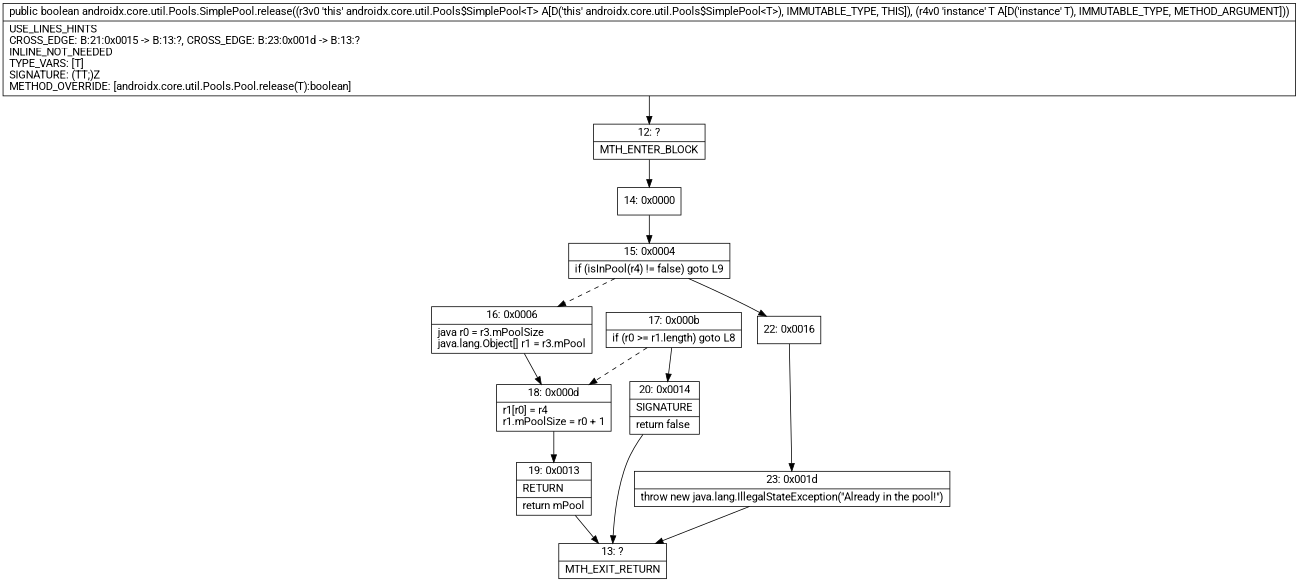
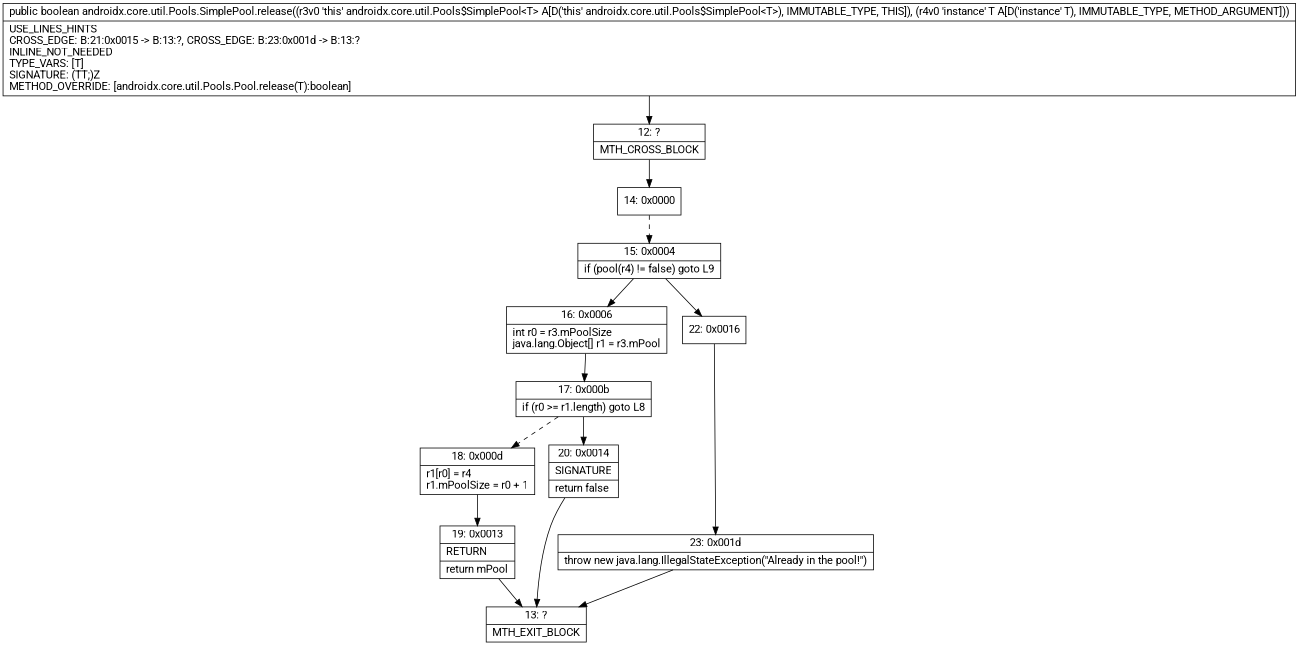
node "12: ?": text "MTH_ENTER_BLOCK" -> "MTH_CROSS_BLOCK"
edge "14: 0x0000" -> "15: 0x0004": style solid -> dashed
node "15: 0x0004": text "if (isInPool(r4) != false) goto L9" -> "if (pool(r4) != false) goto L9"
edge "15: 0x0004" -> "16: 0x0006": style dashed -> solid
node "16: 0x0006": text "java r0 = r3.mPoolSize" -> "int r0 = r3.mPoolSize"
edge "16: 0x0006" -> "18: 0x000d": now "16: 0x0006" -> "17: 0x000b"
node "13: ?": text "MTH_EXIT_RETURN" -> "MTH_EXIT_BLOCK"
